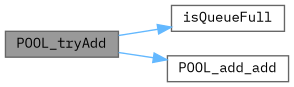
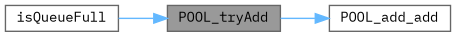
edge "POOL_tryAdd" -> "isQueueFull": reversed
